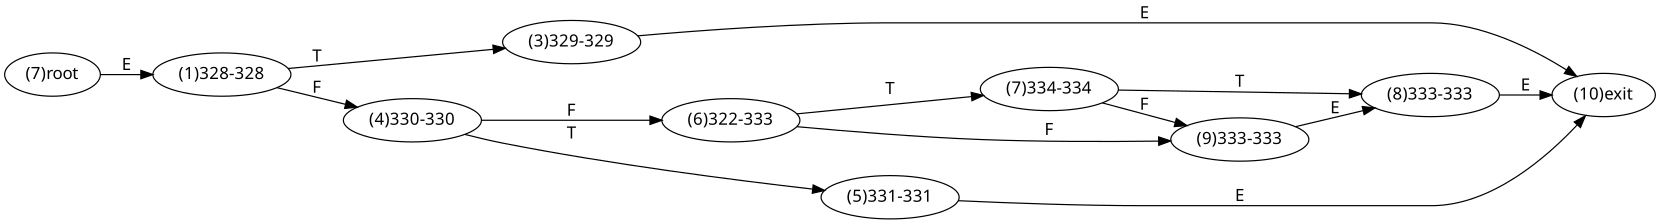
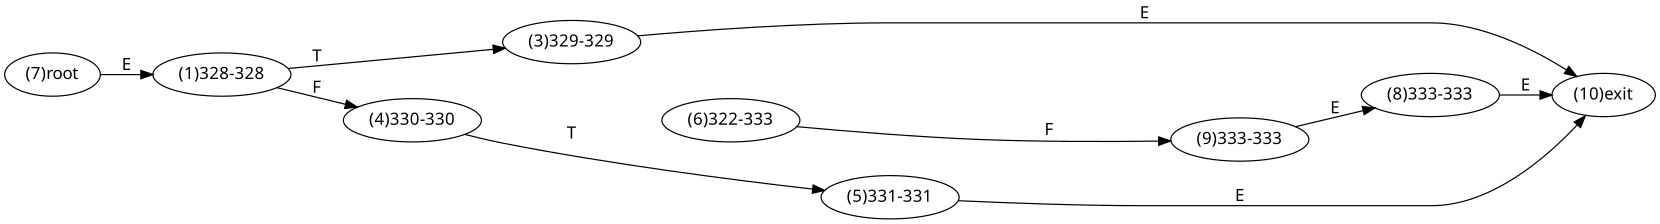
node "(7)334-334": removed
edge "(4)330-330" -> "(6)322-333": removed, label "F"
